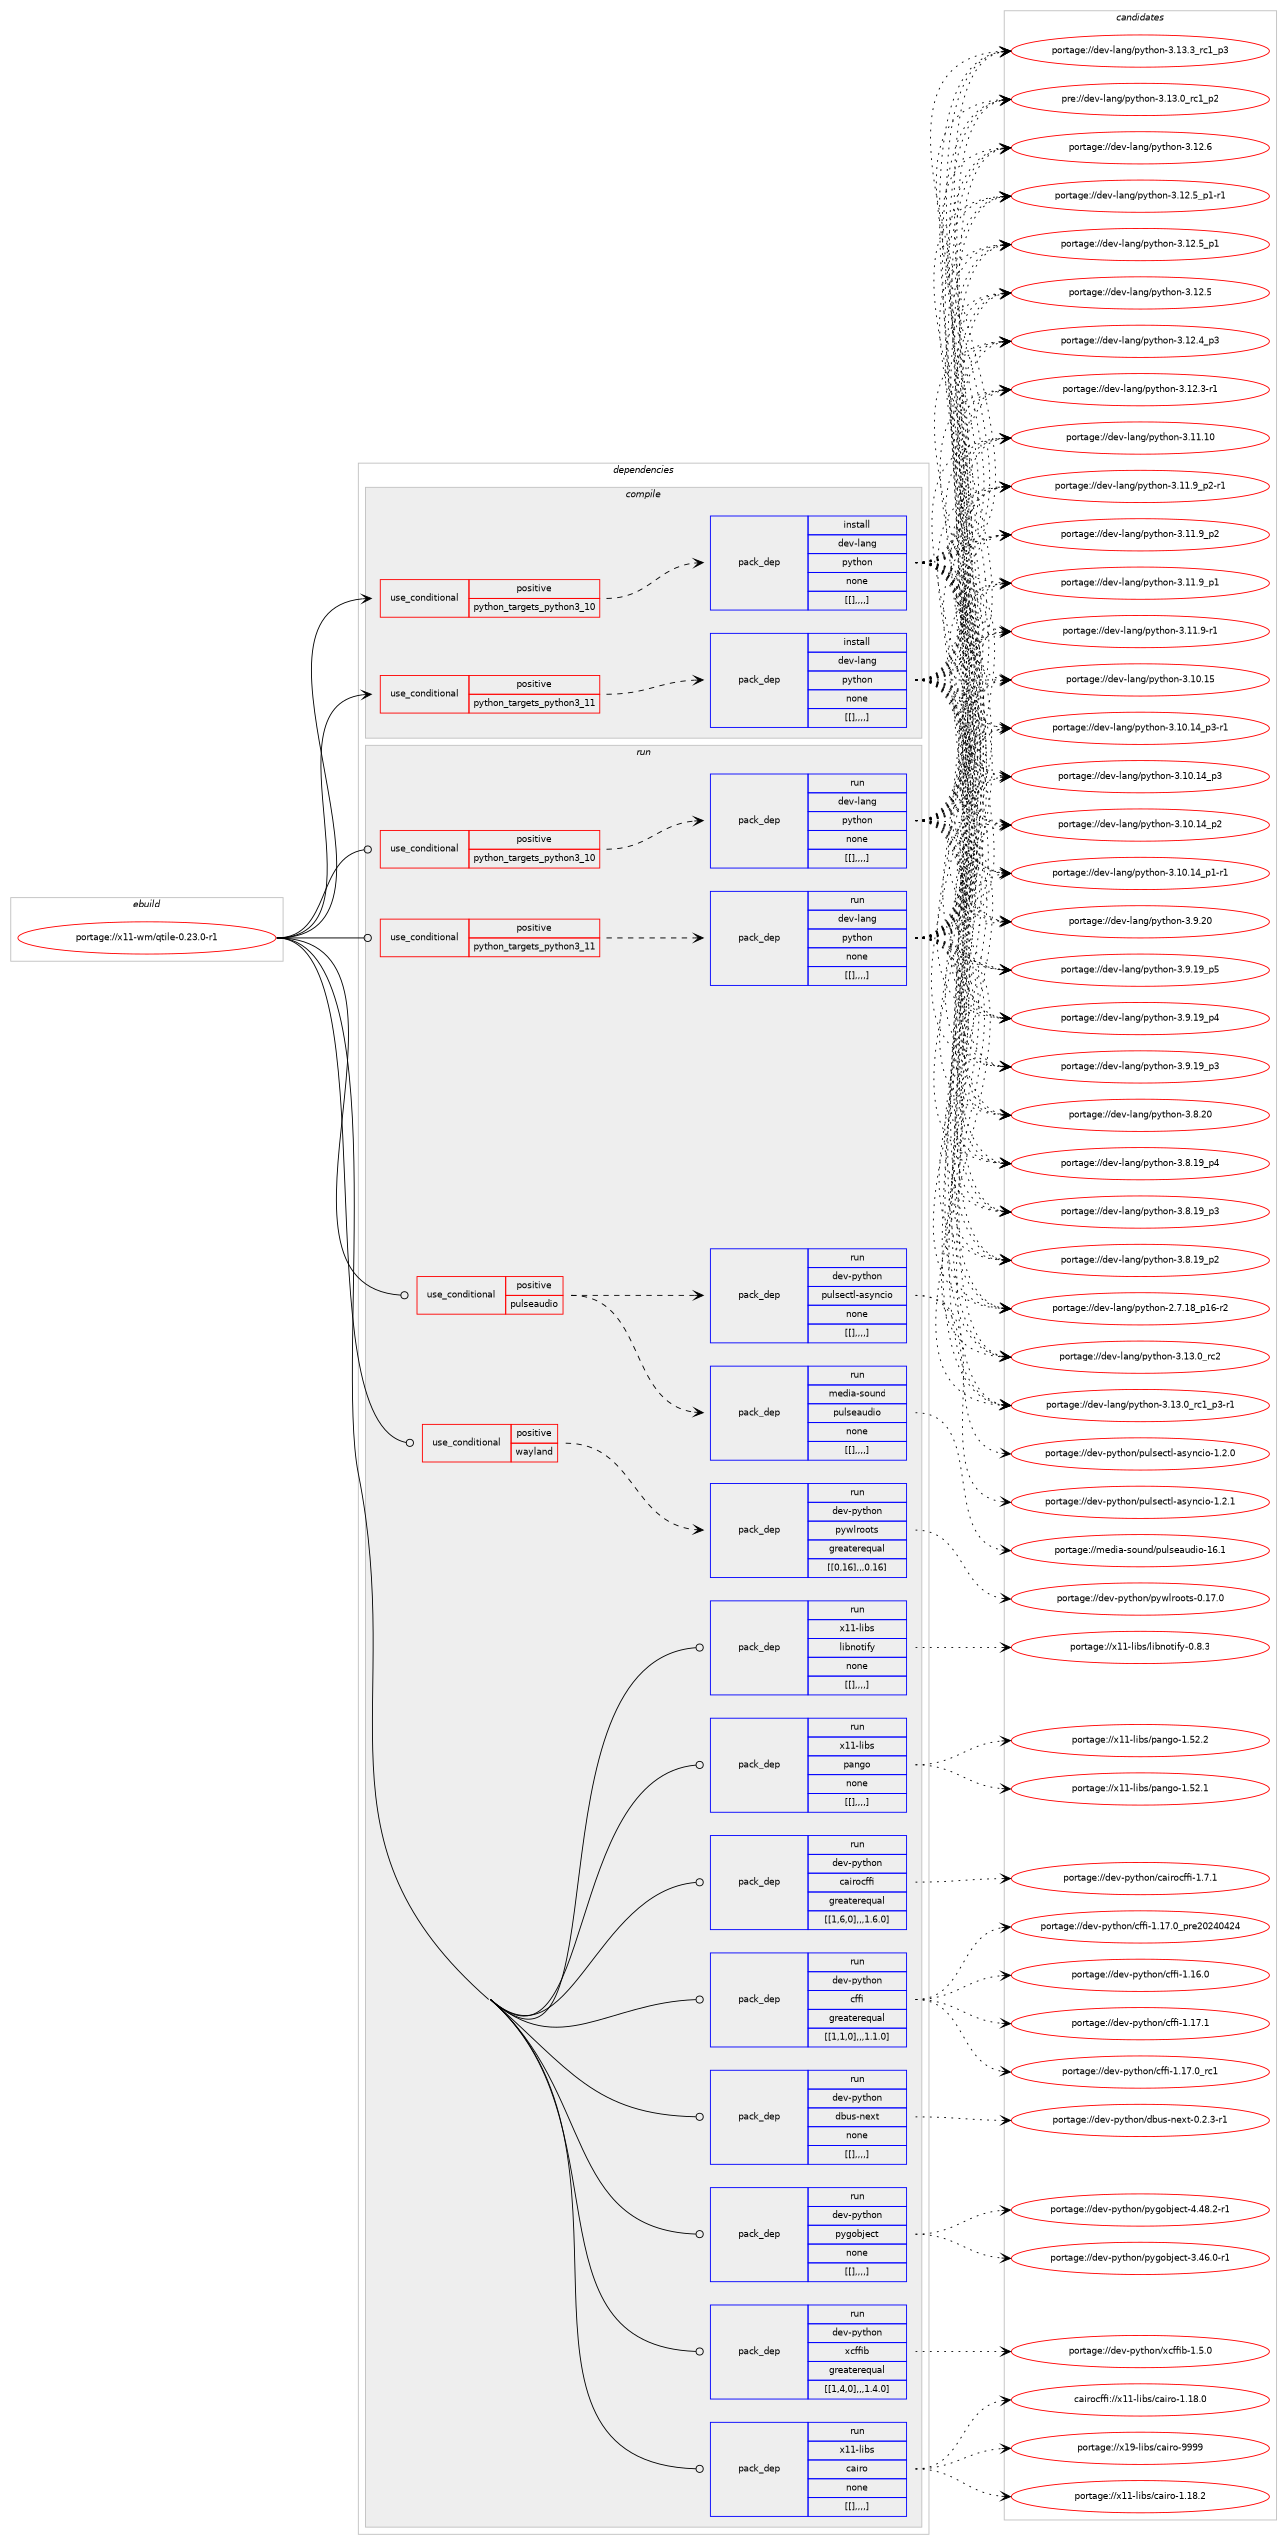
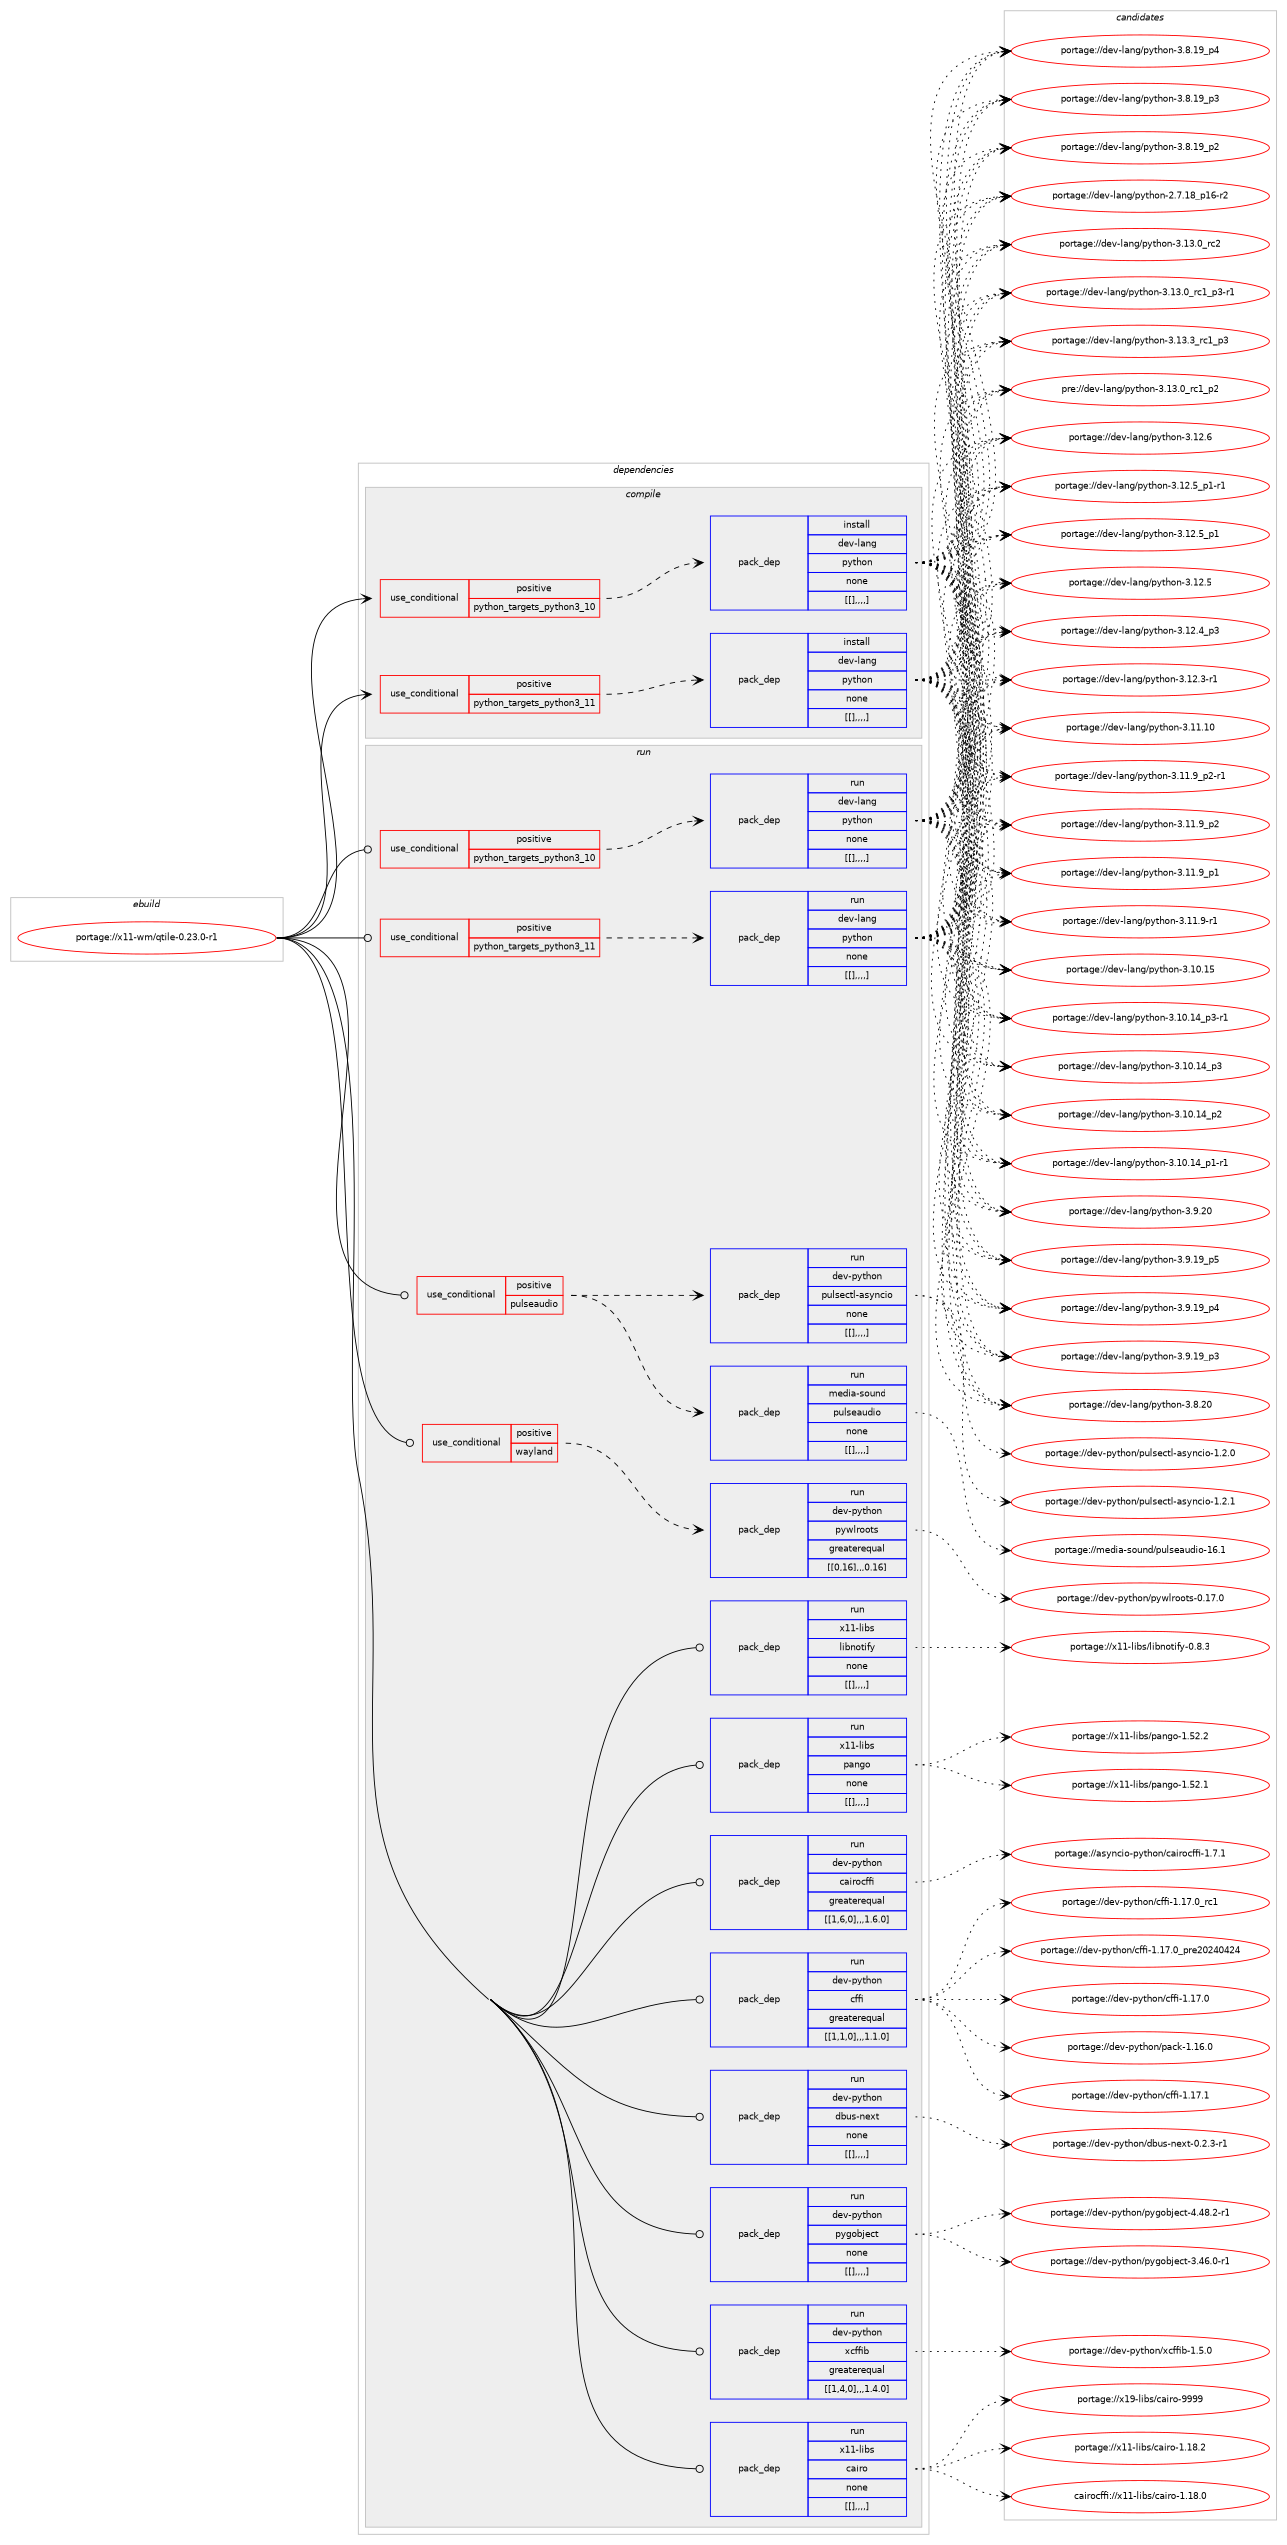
node "portage://dev-python/cairocffi-1.7.1": label "portage://dev-python/cairocffi-1.7.1" -> "portage://asyncio-python/cairocffi-1.7.1"
node "portage://dev-python/cffi-1.16.0": label "portage://dev-python/cffi-1.16.0" -> "portage://dev-python/pack-1.16.0"
node "portage://dev-python/cffi-1.17.0": added
